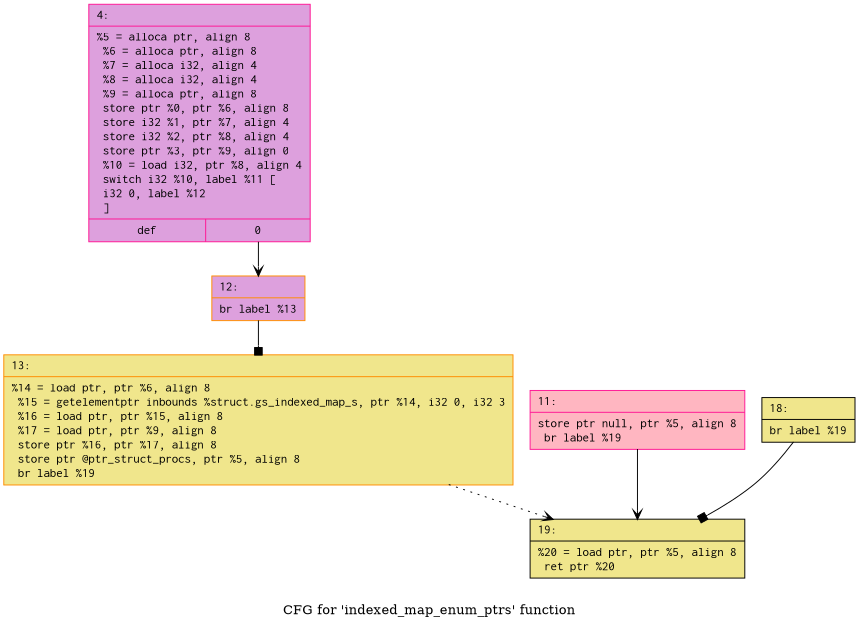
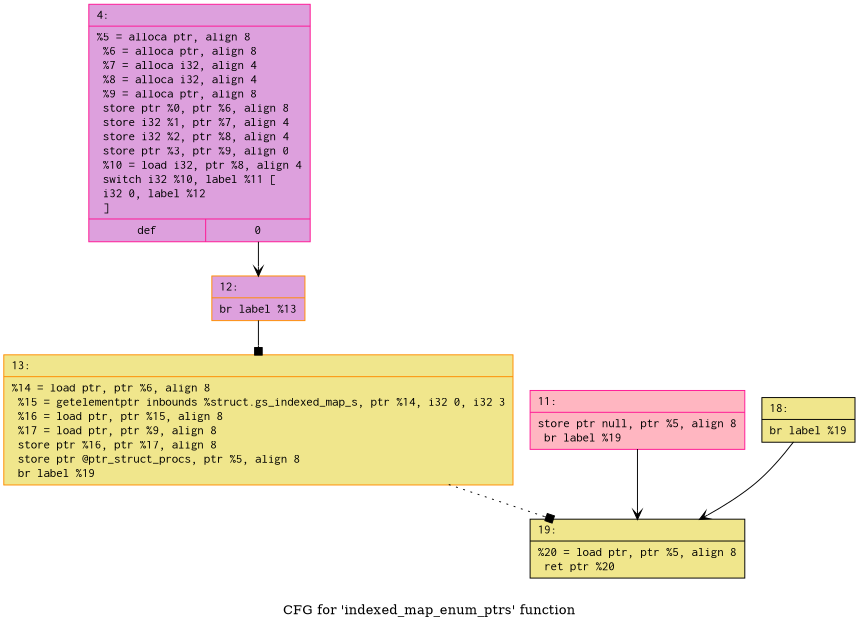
edge "18:" -> "19:": arrowhead box -> vee
edge "13:" -> "19:": arrowhead vee -> box
